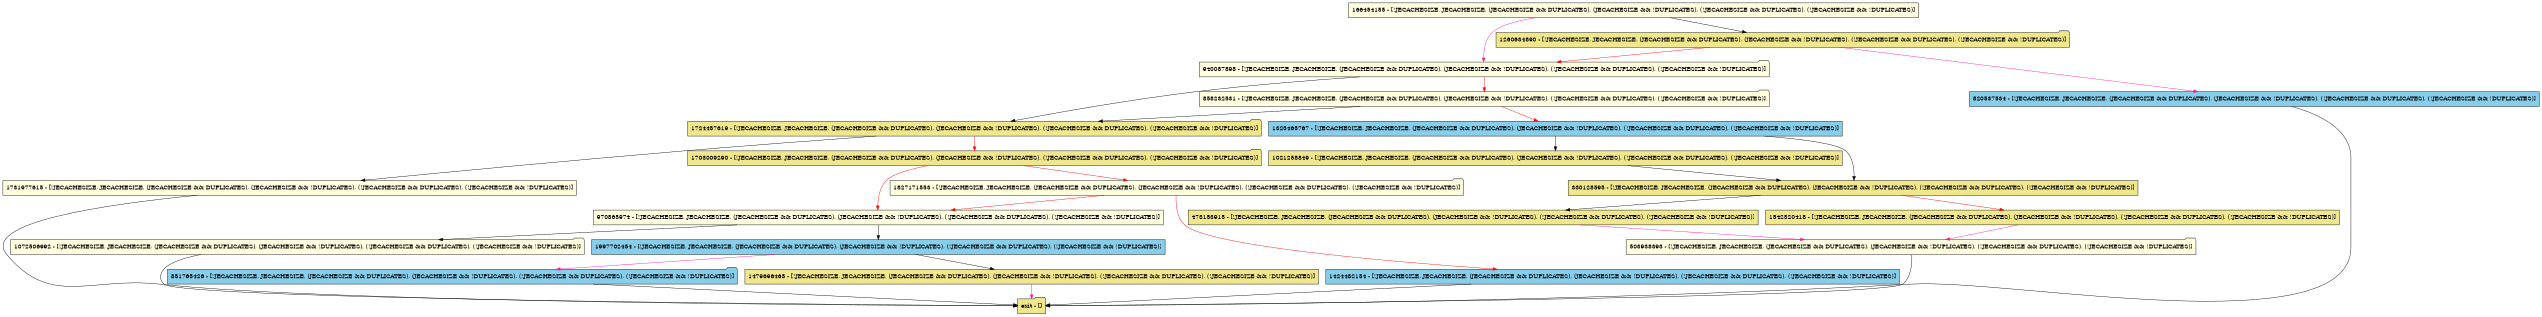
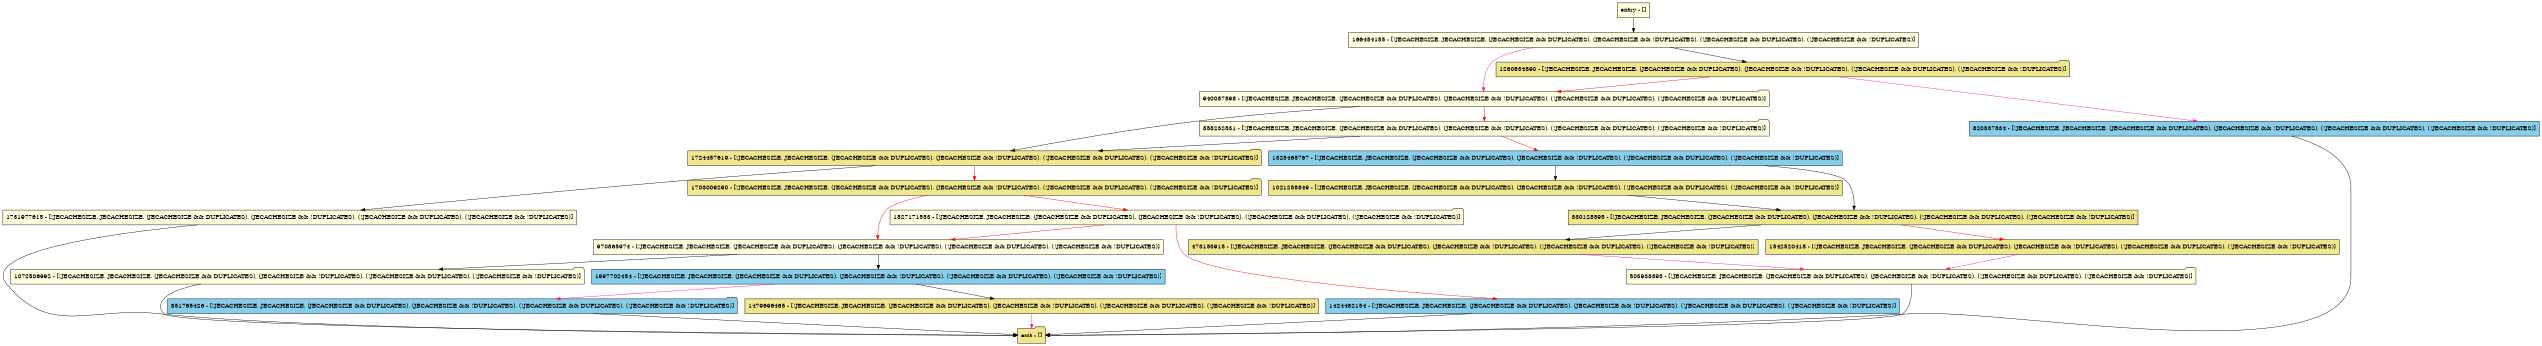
node "entry - []": added
